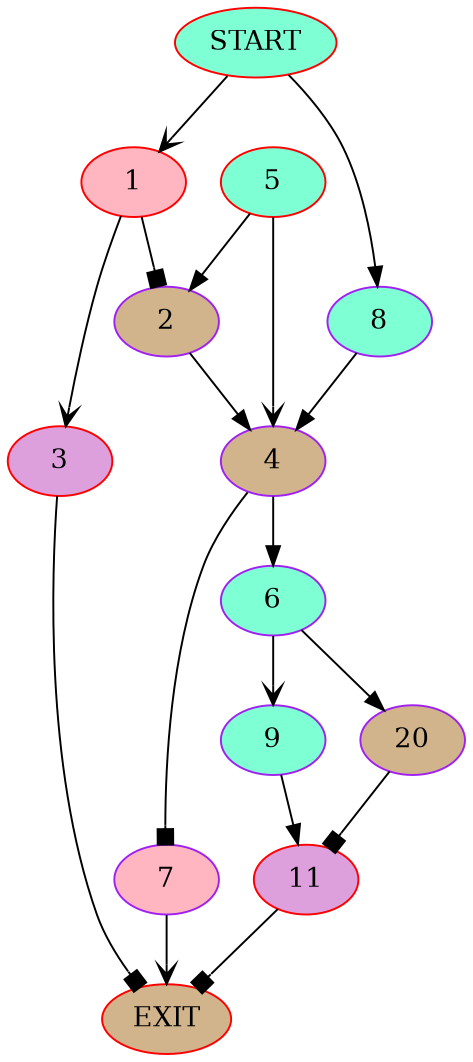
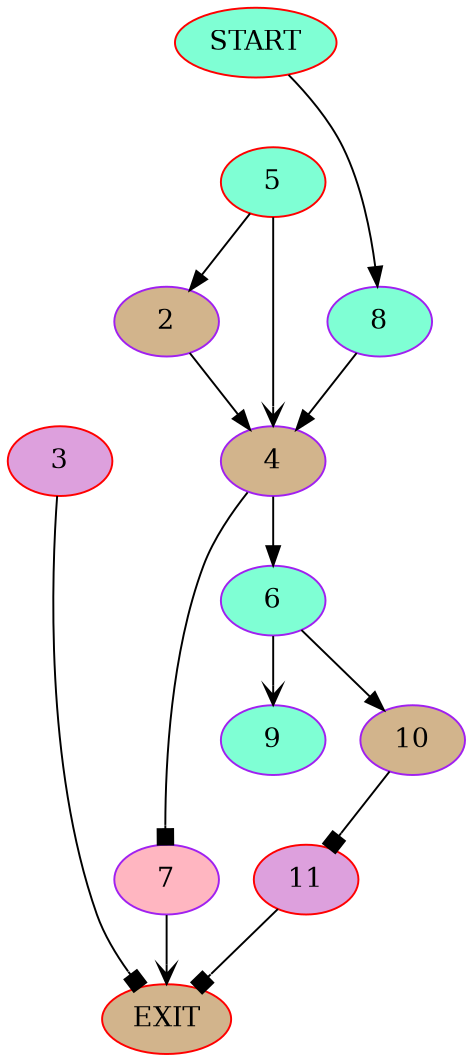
node "1": removed
node "20": label "20" -> "10"
edge "9" -> "11": removed
